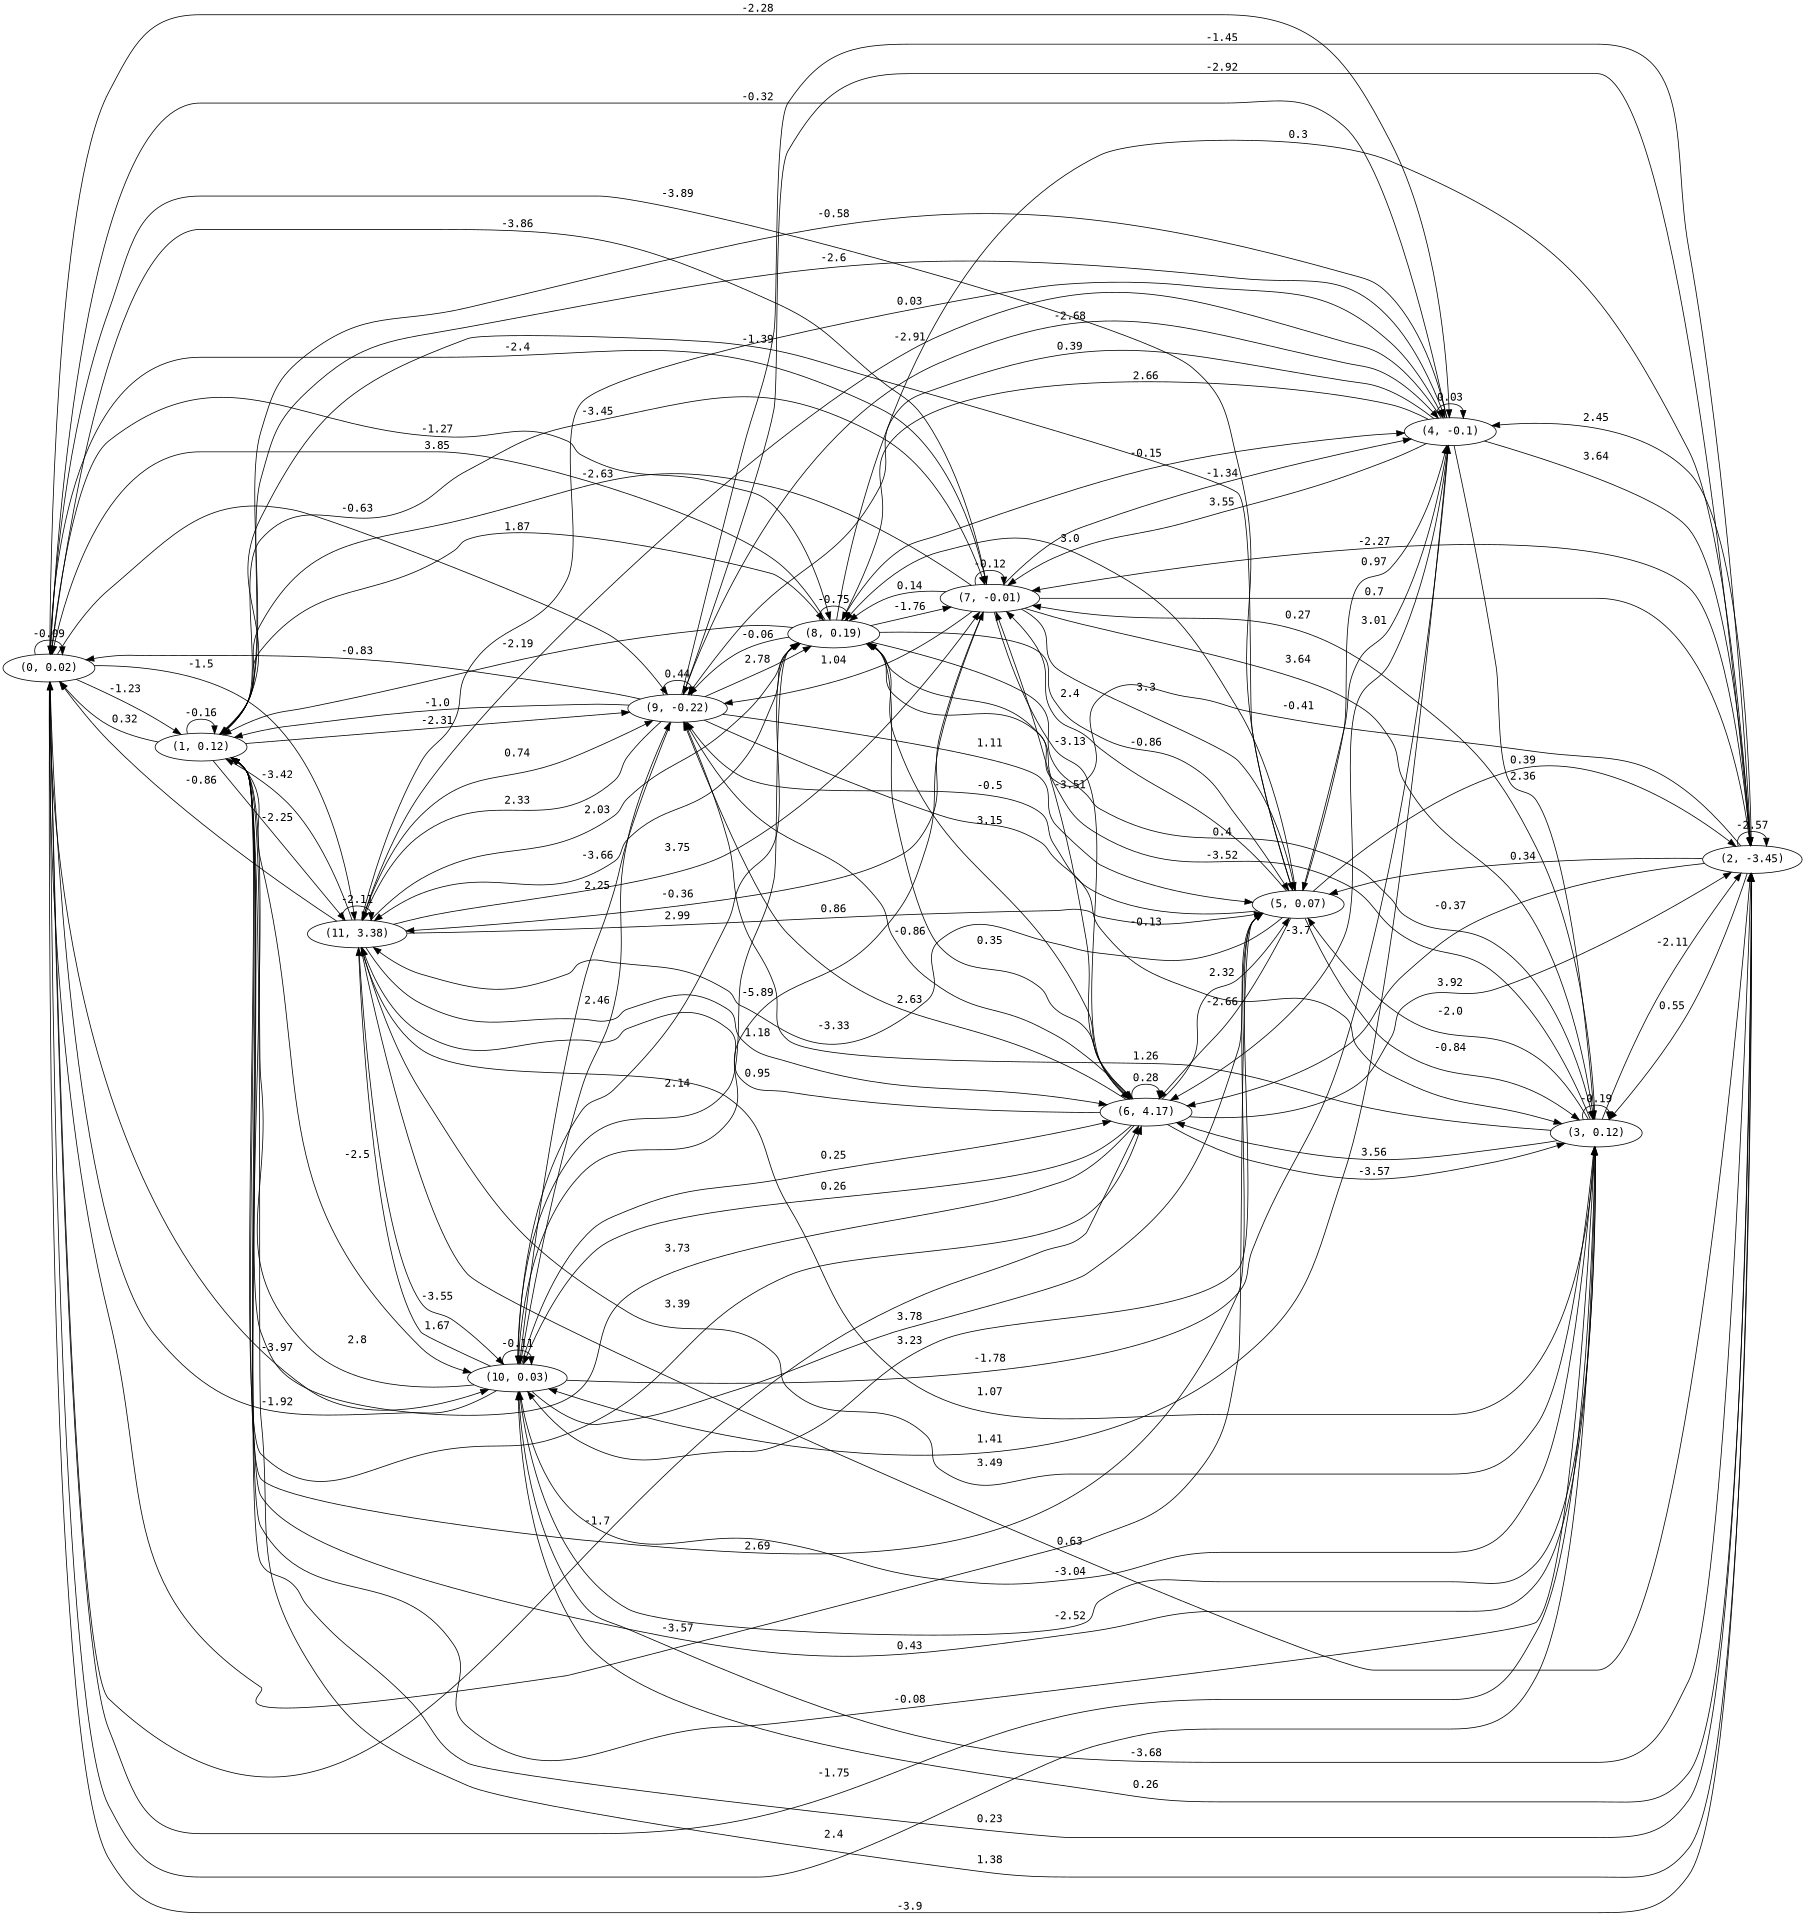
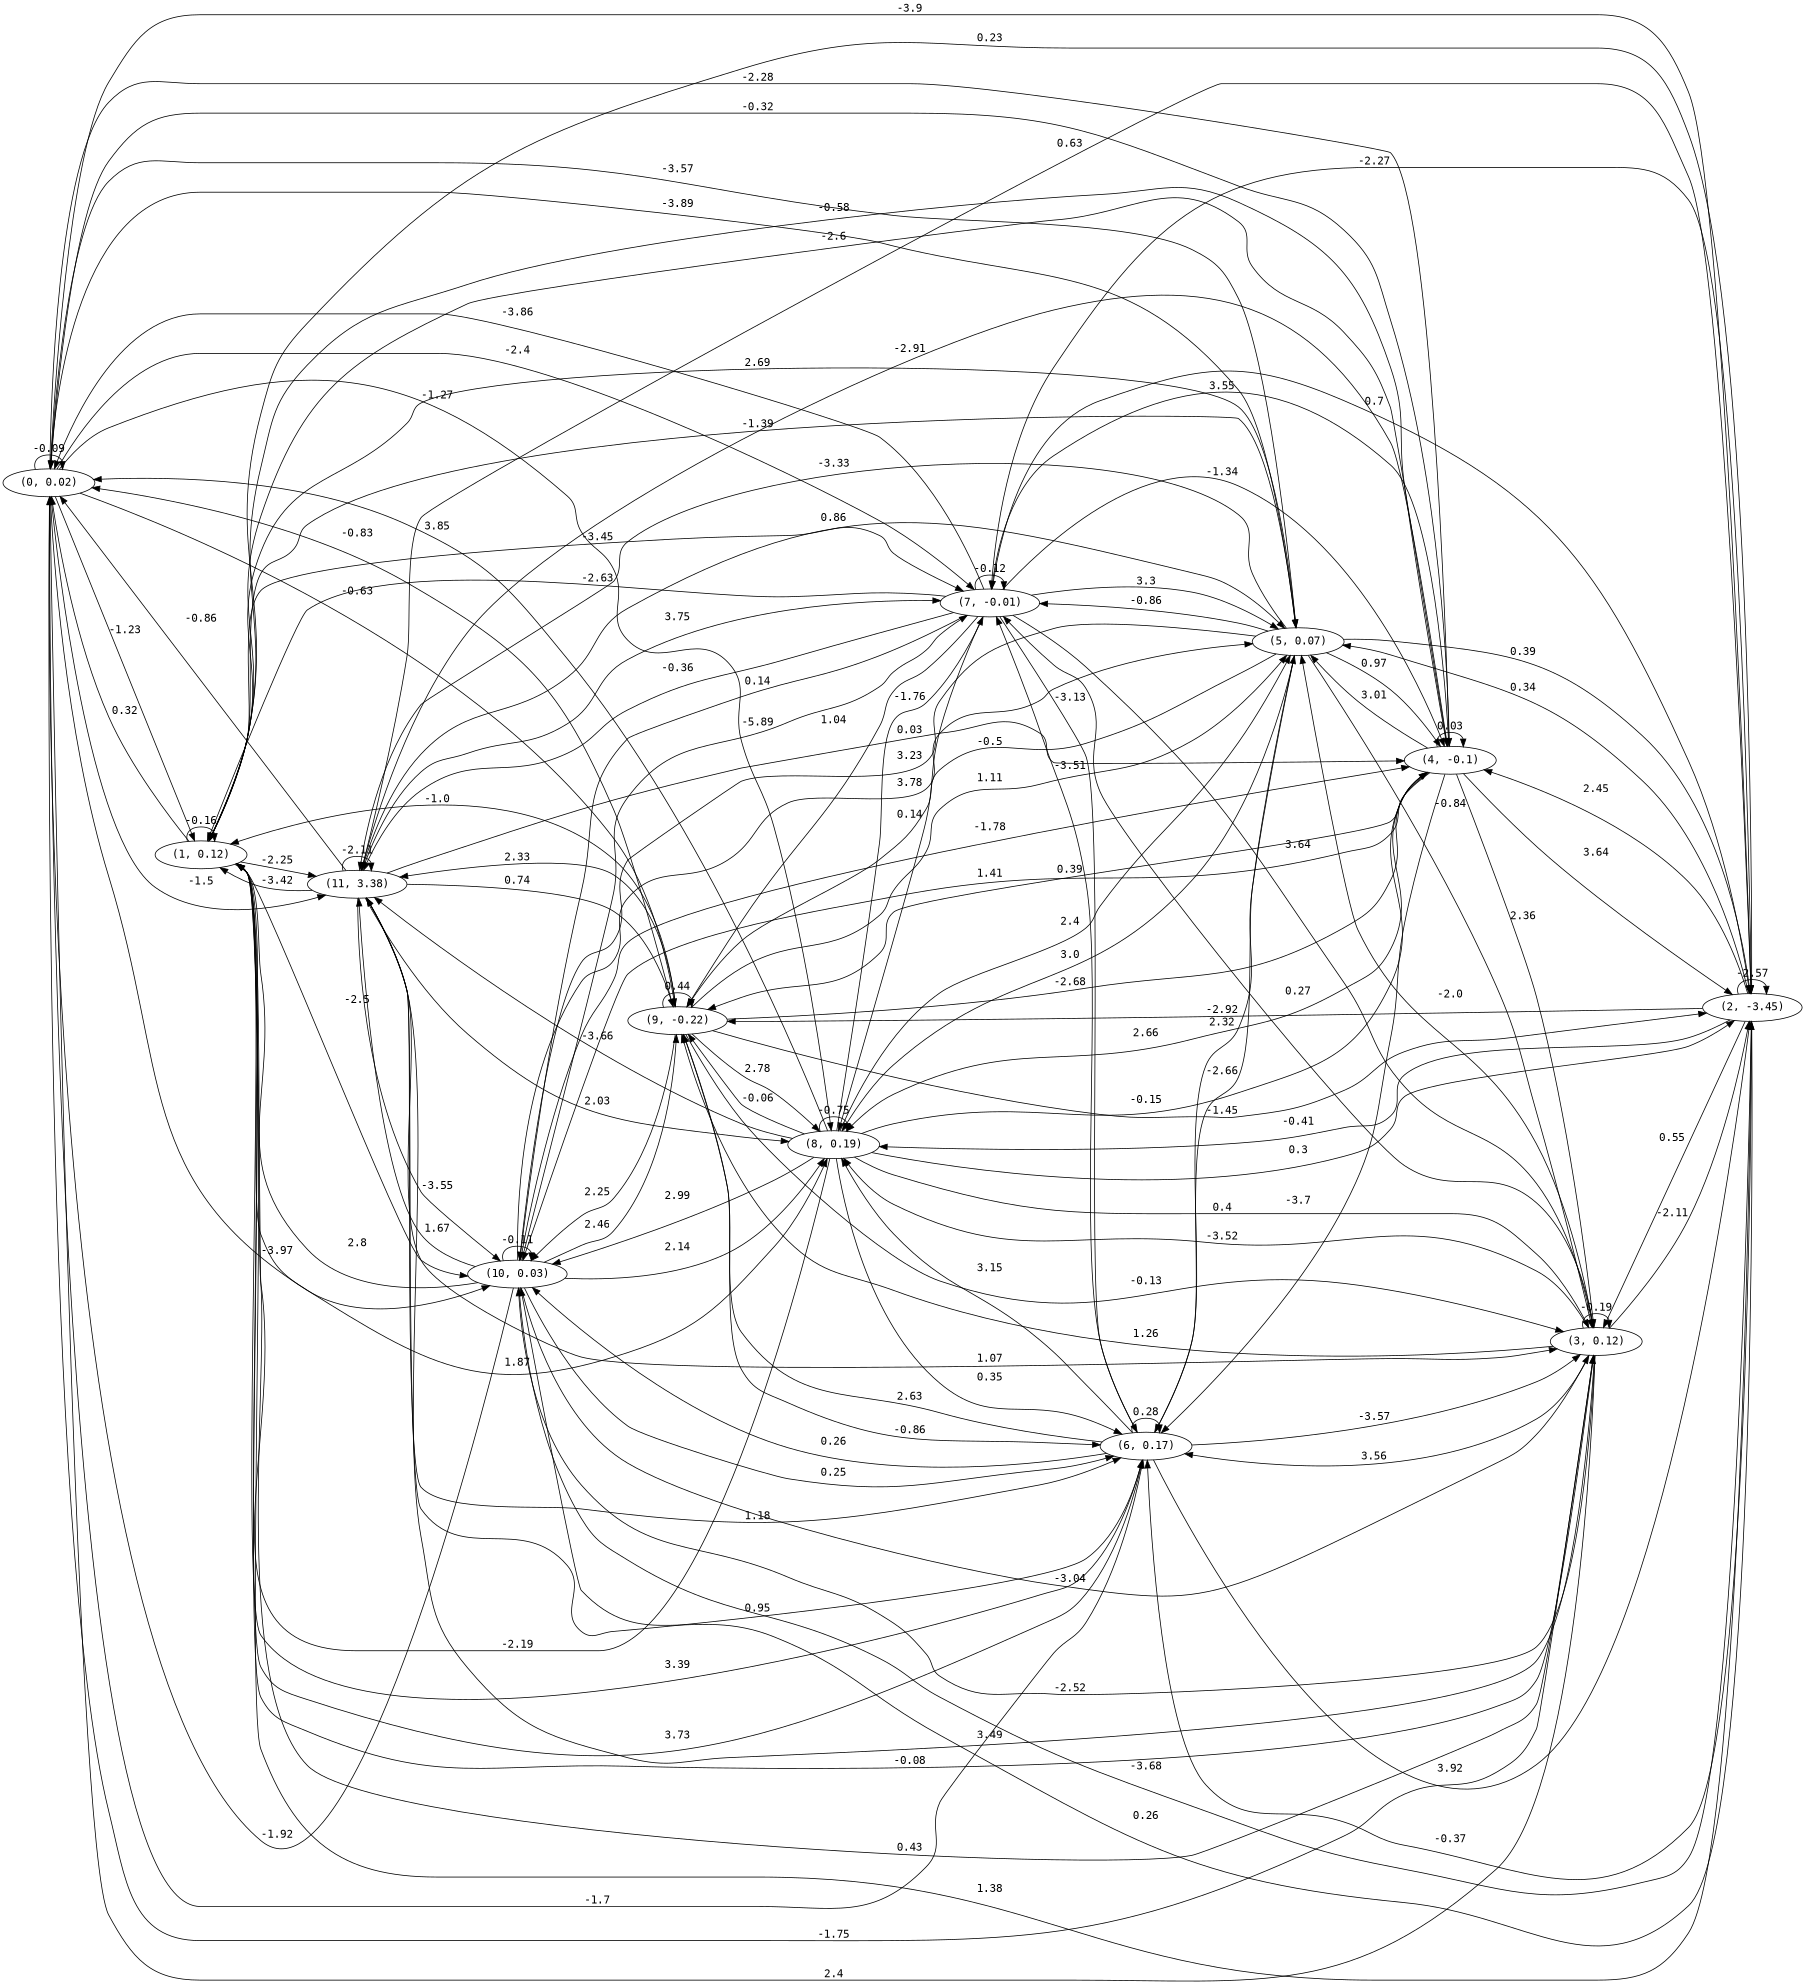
edge "(1, 0.12)" -> "(9, -0.22)": removed, label "-2.31"
edge "(7, -0.01)" -> "(10, 0.03)": added, label "0.14"
node "(6, 4.17)": label "(6, 4.17)" -> "(6, 0.17)"
